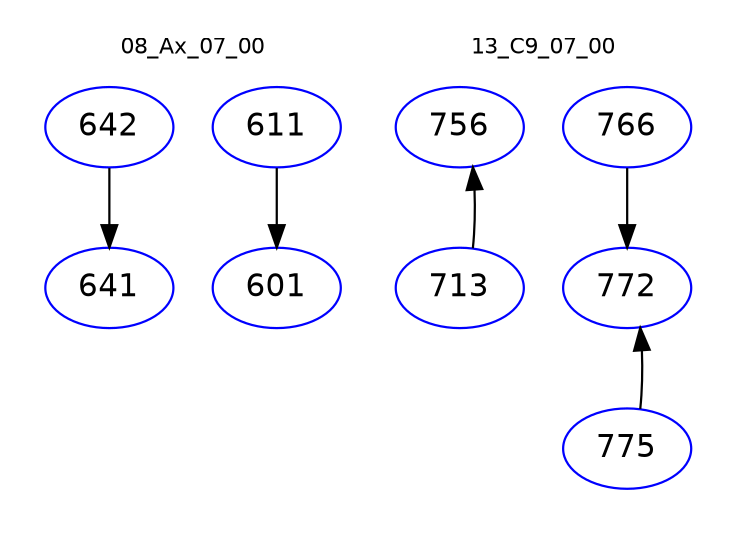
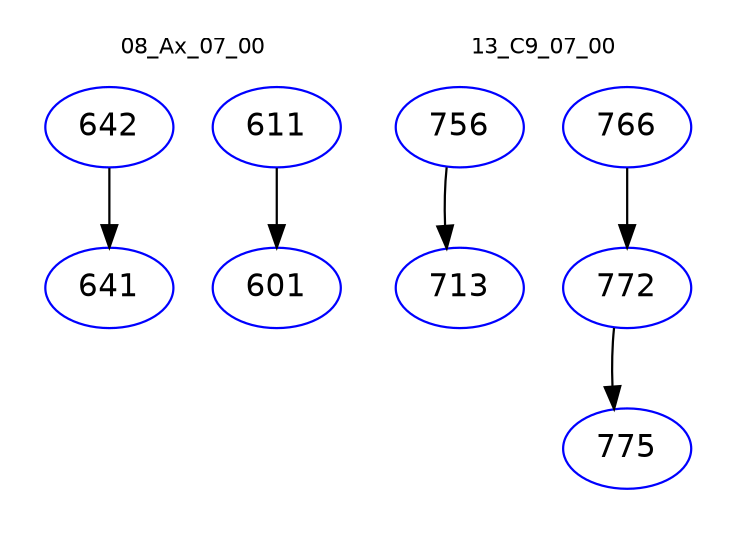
edge "713" -> "756": reversed
edge "775" -> "772": reversed
